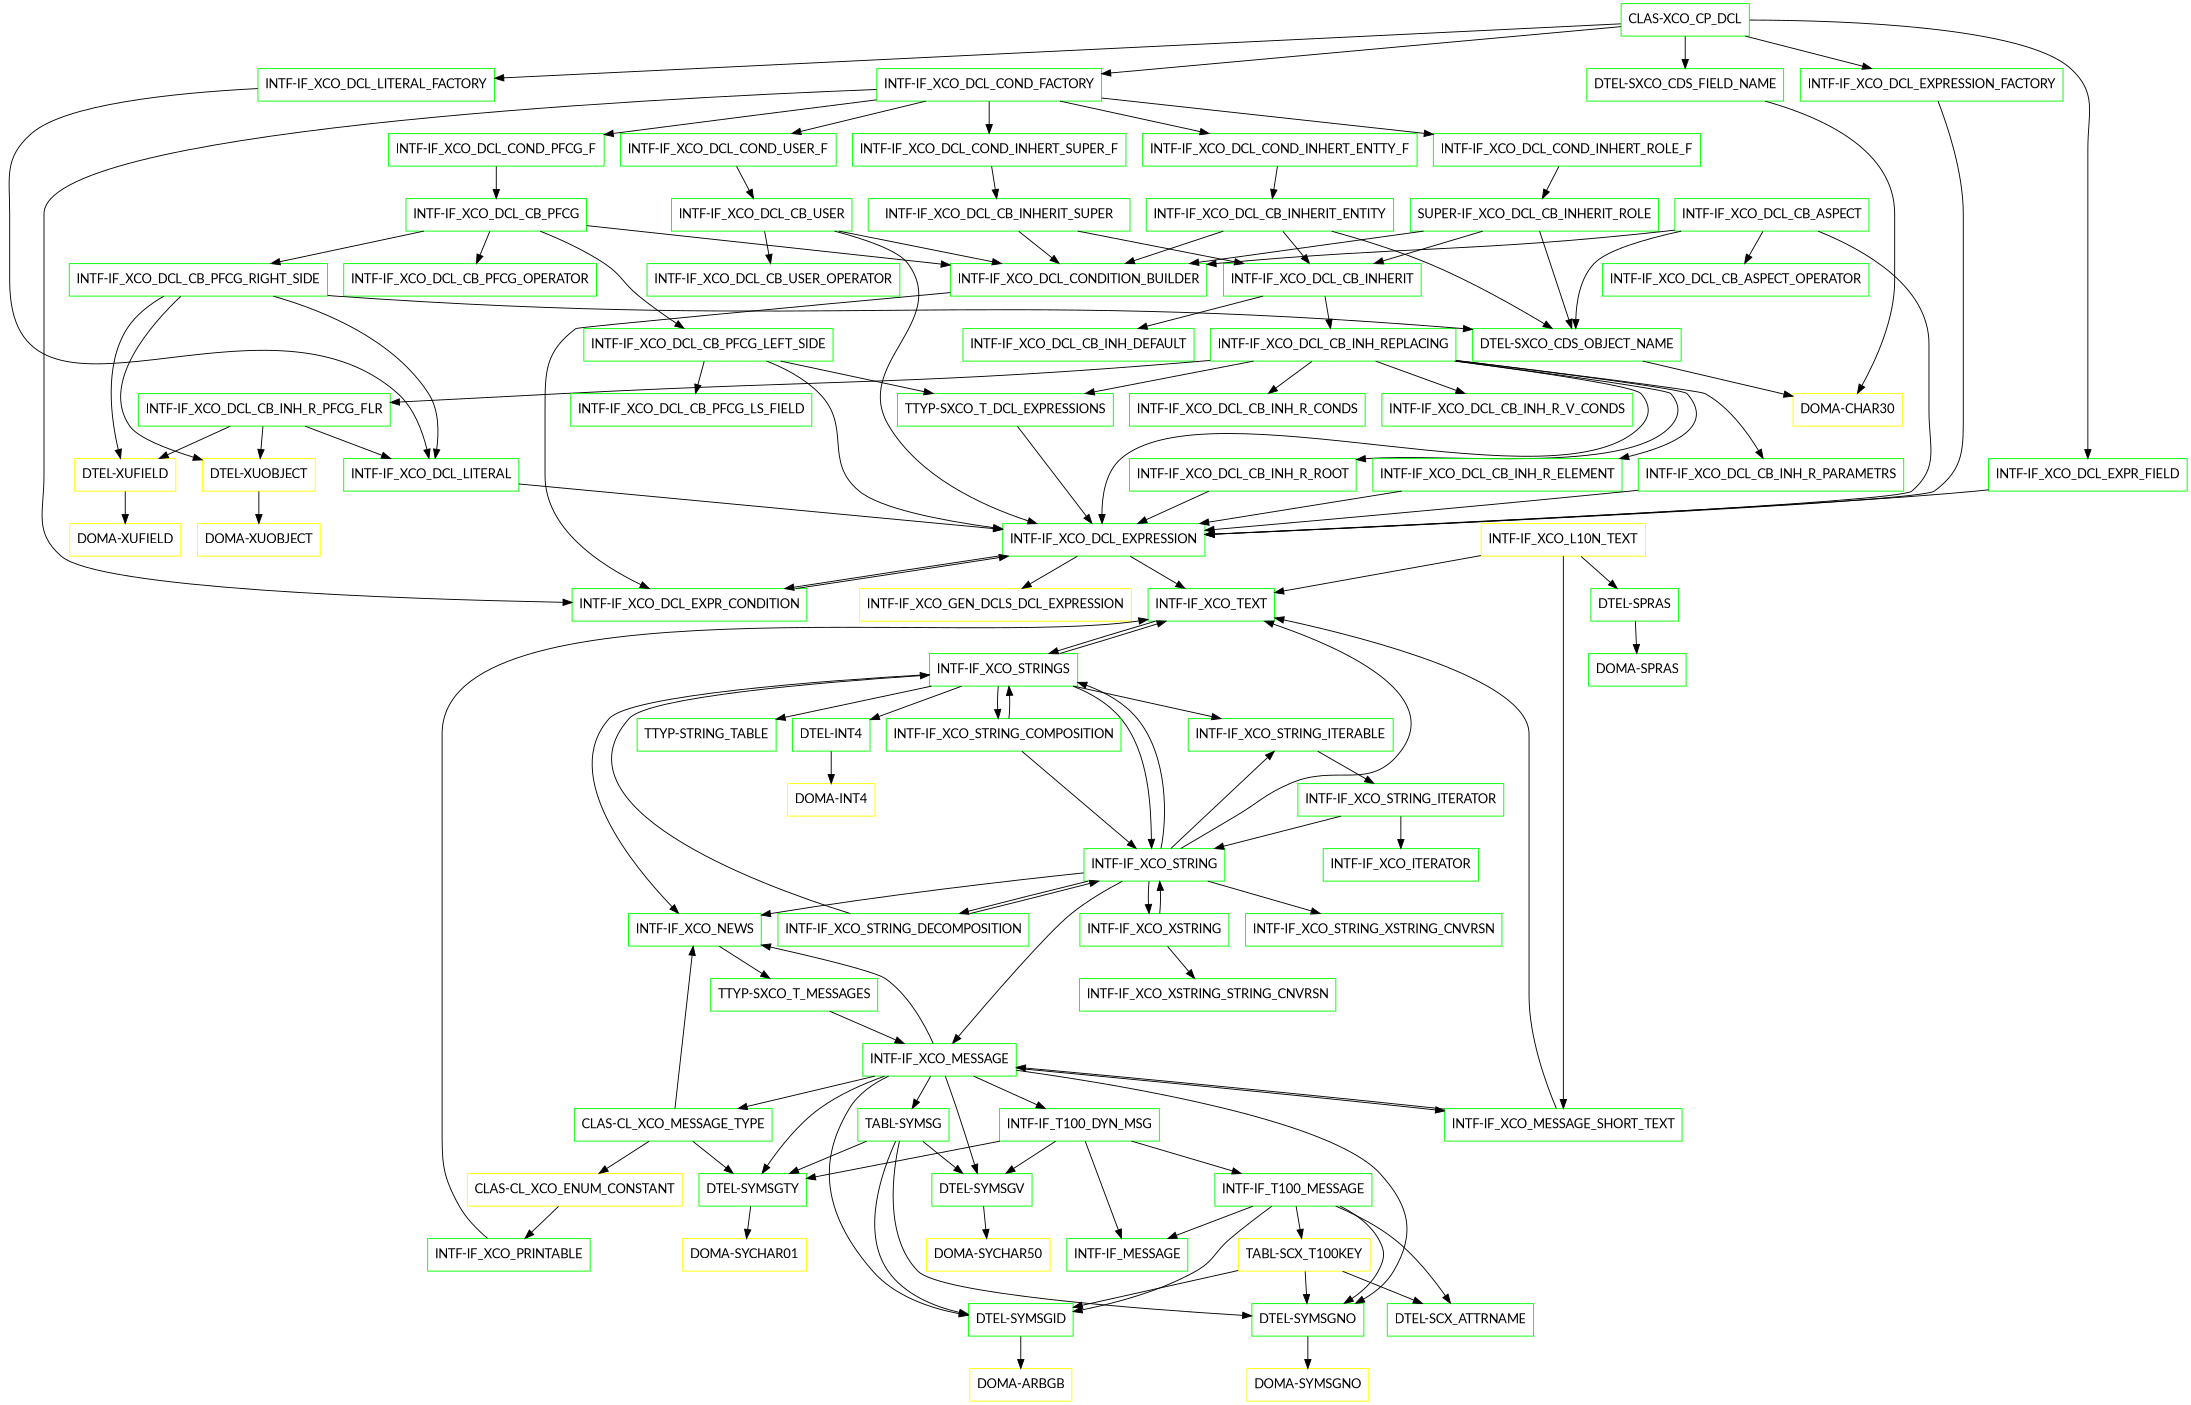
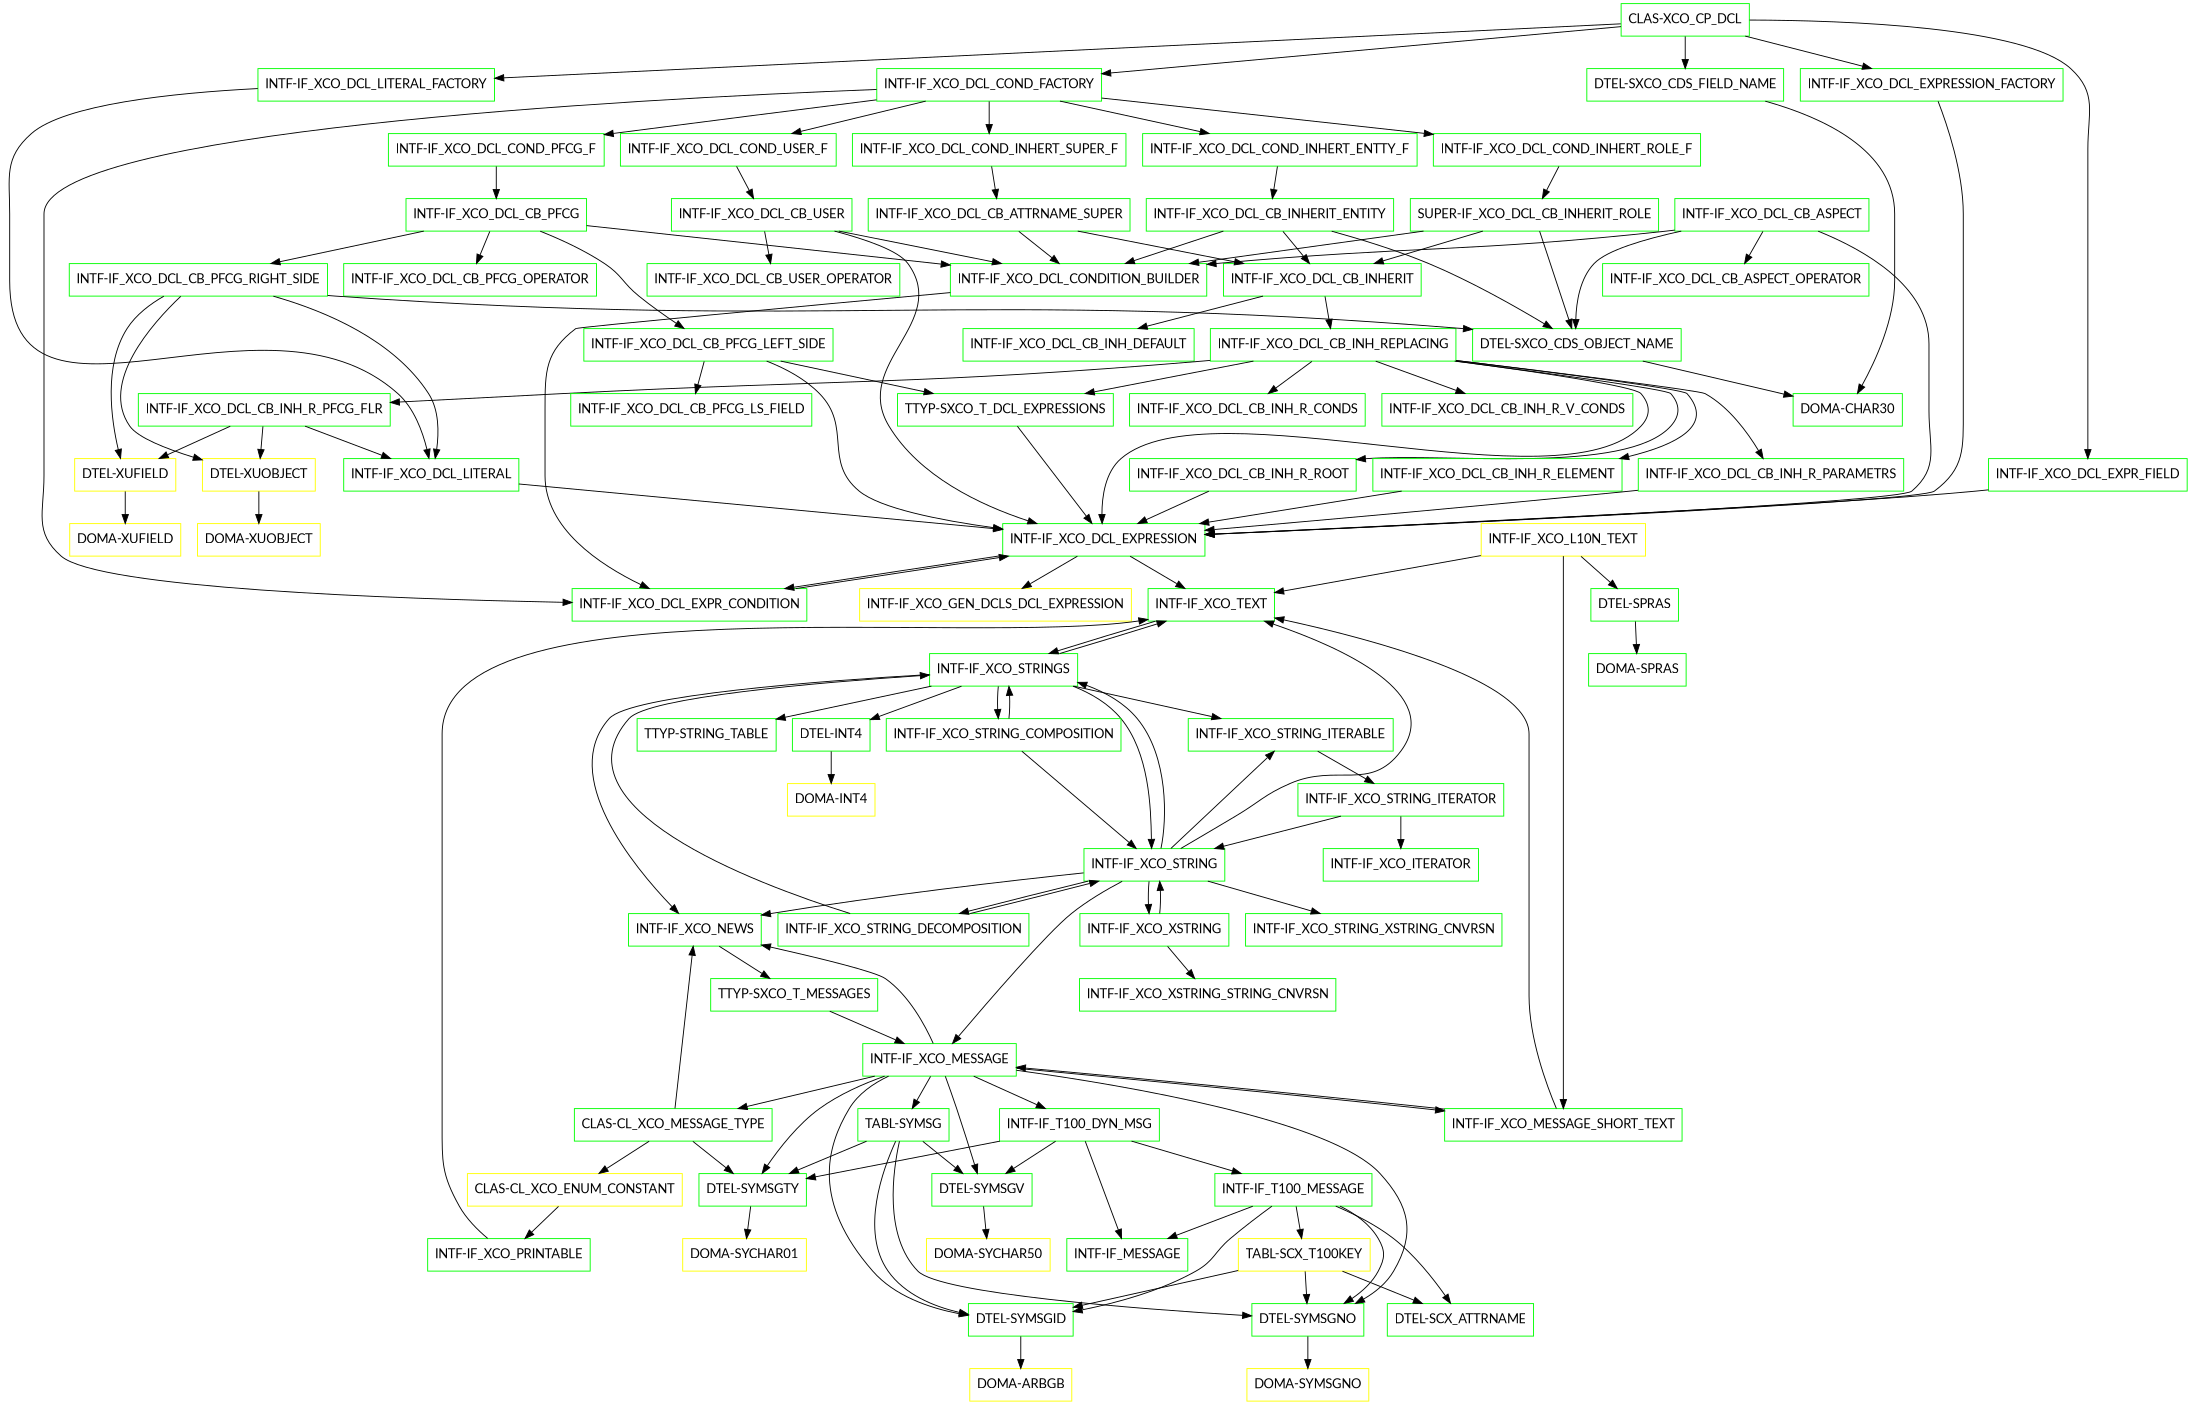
node "INTF-IF_XCO_DCL_CB_INHERIT_SUPER": label "INTF-IF_XCO_DCL_CB_INHERIT_SUPER" -> "INTF-IF_XCO_DCL_CB_ATTRNAME_SUPER"
node "DOMA-CHAR30": color yellow -> green
